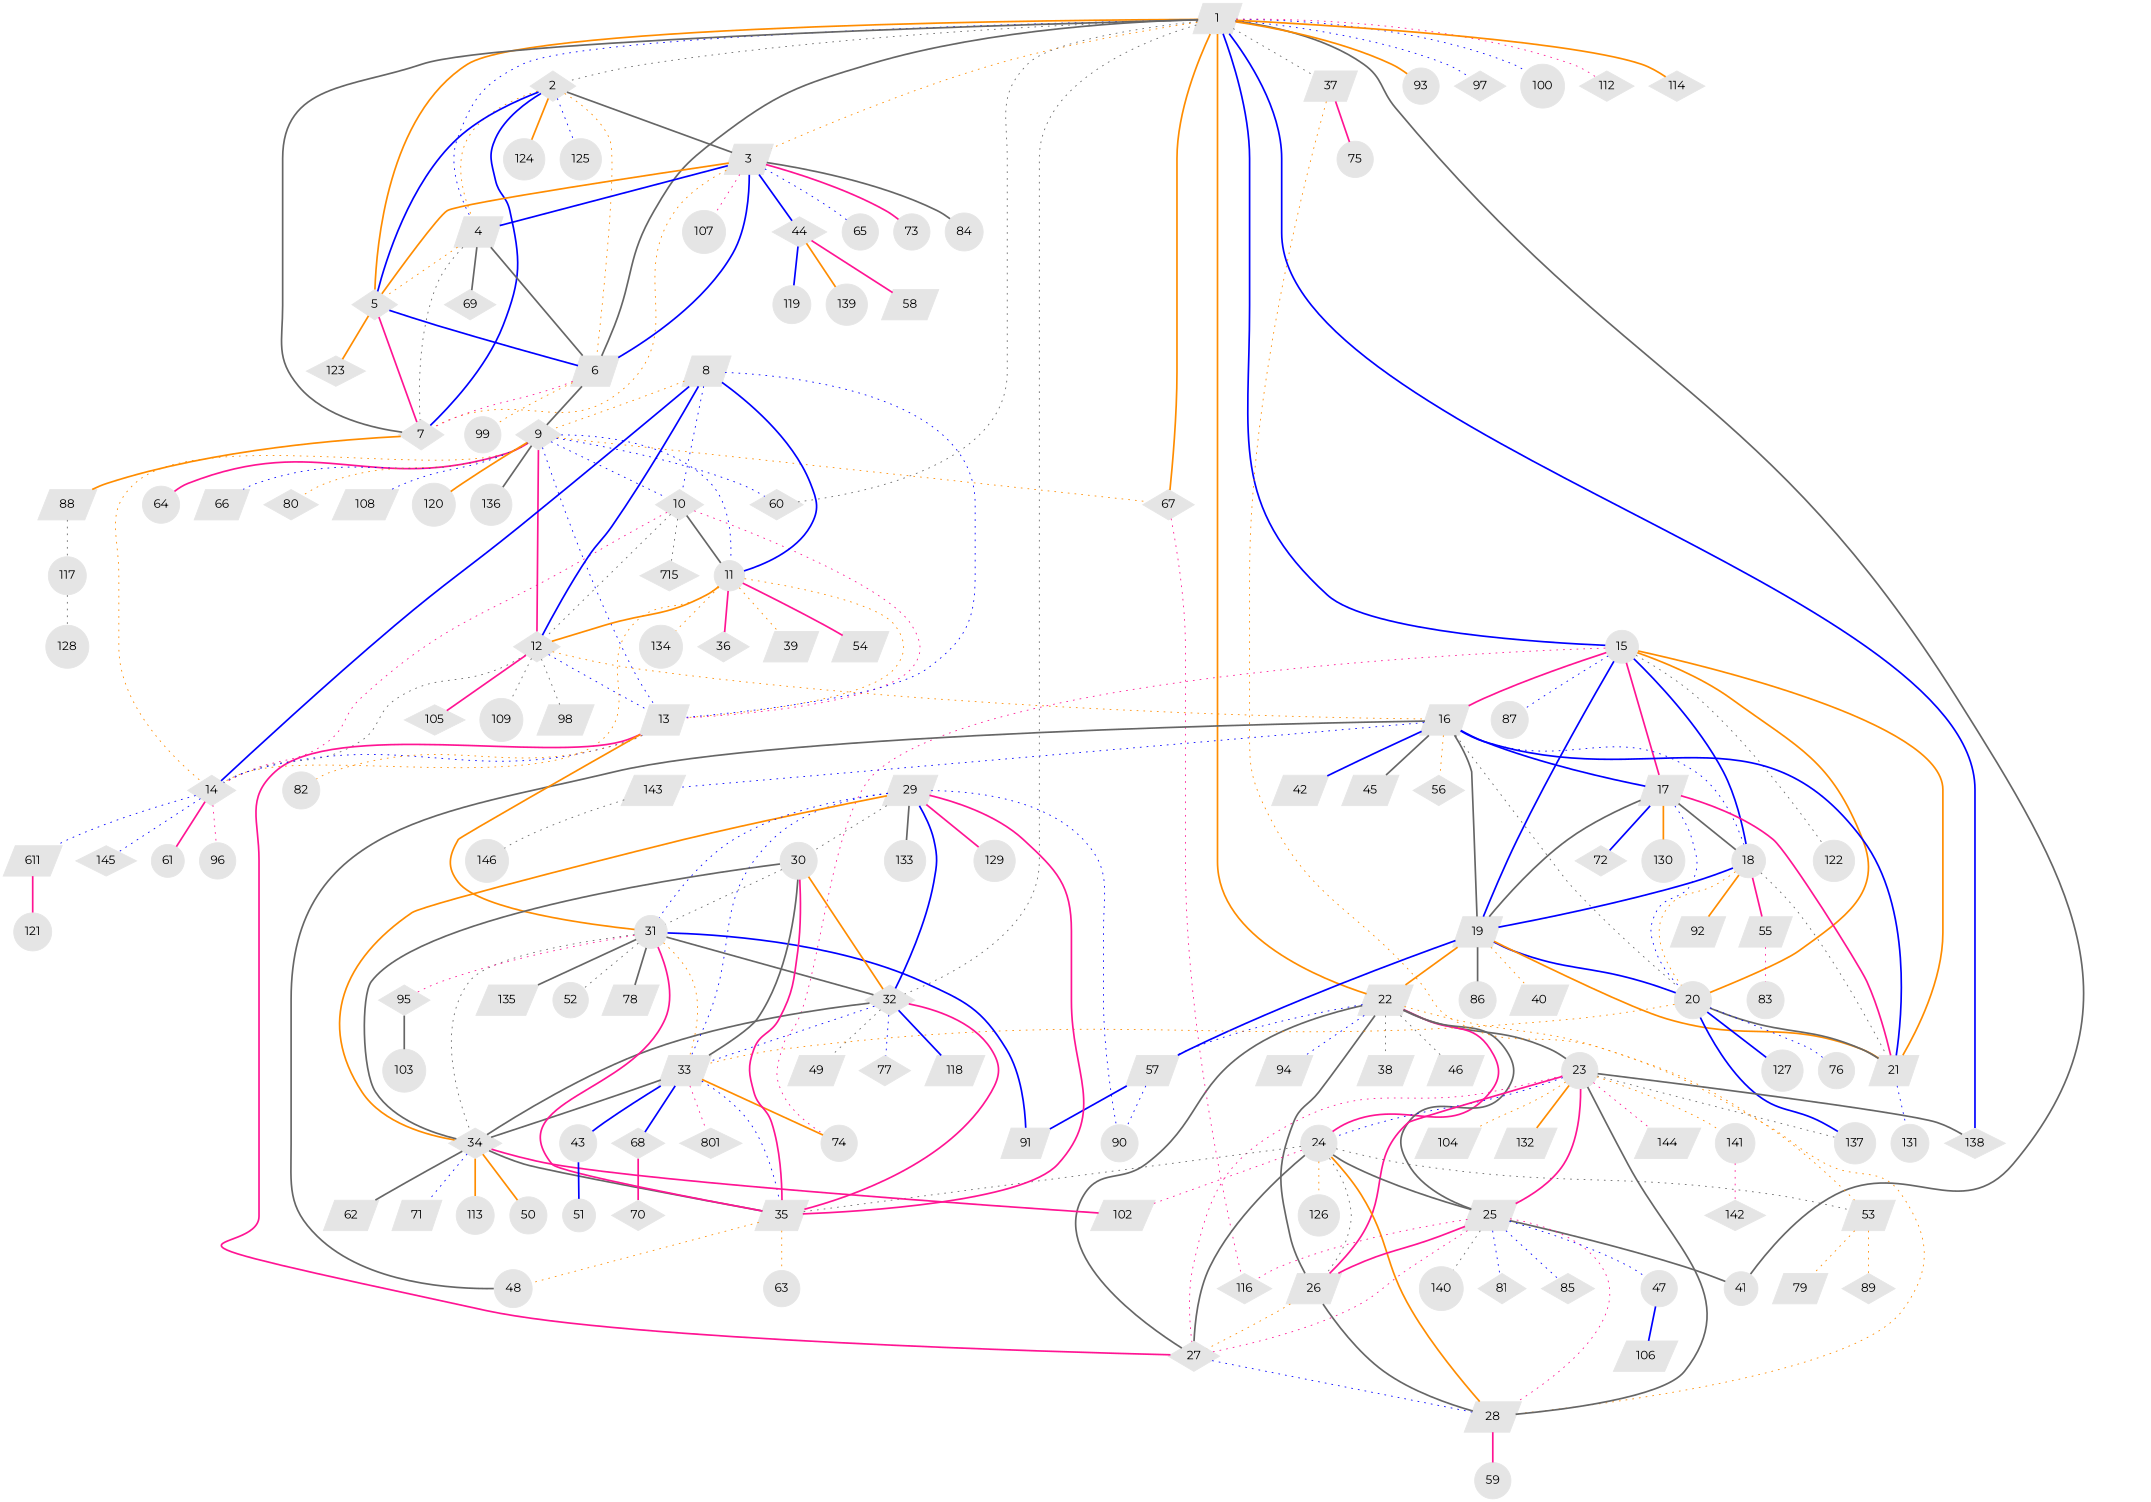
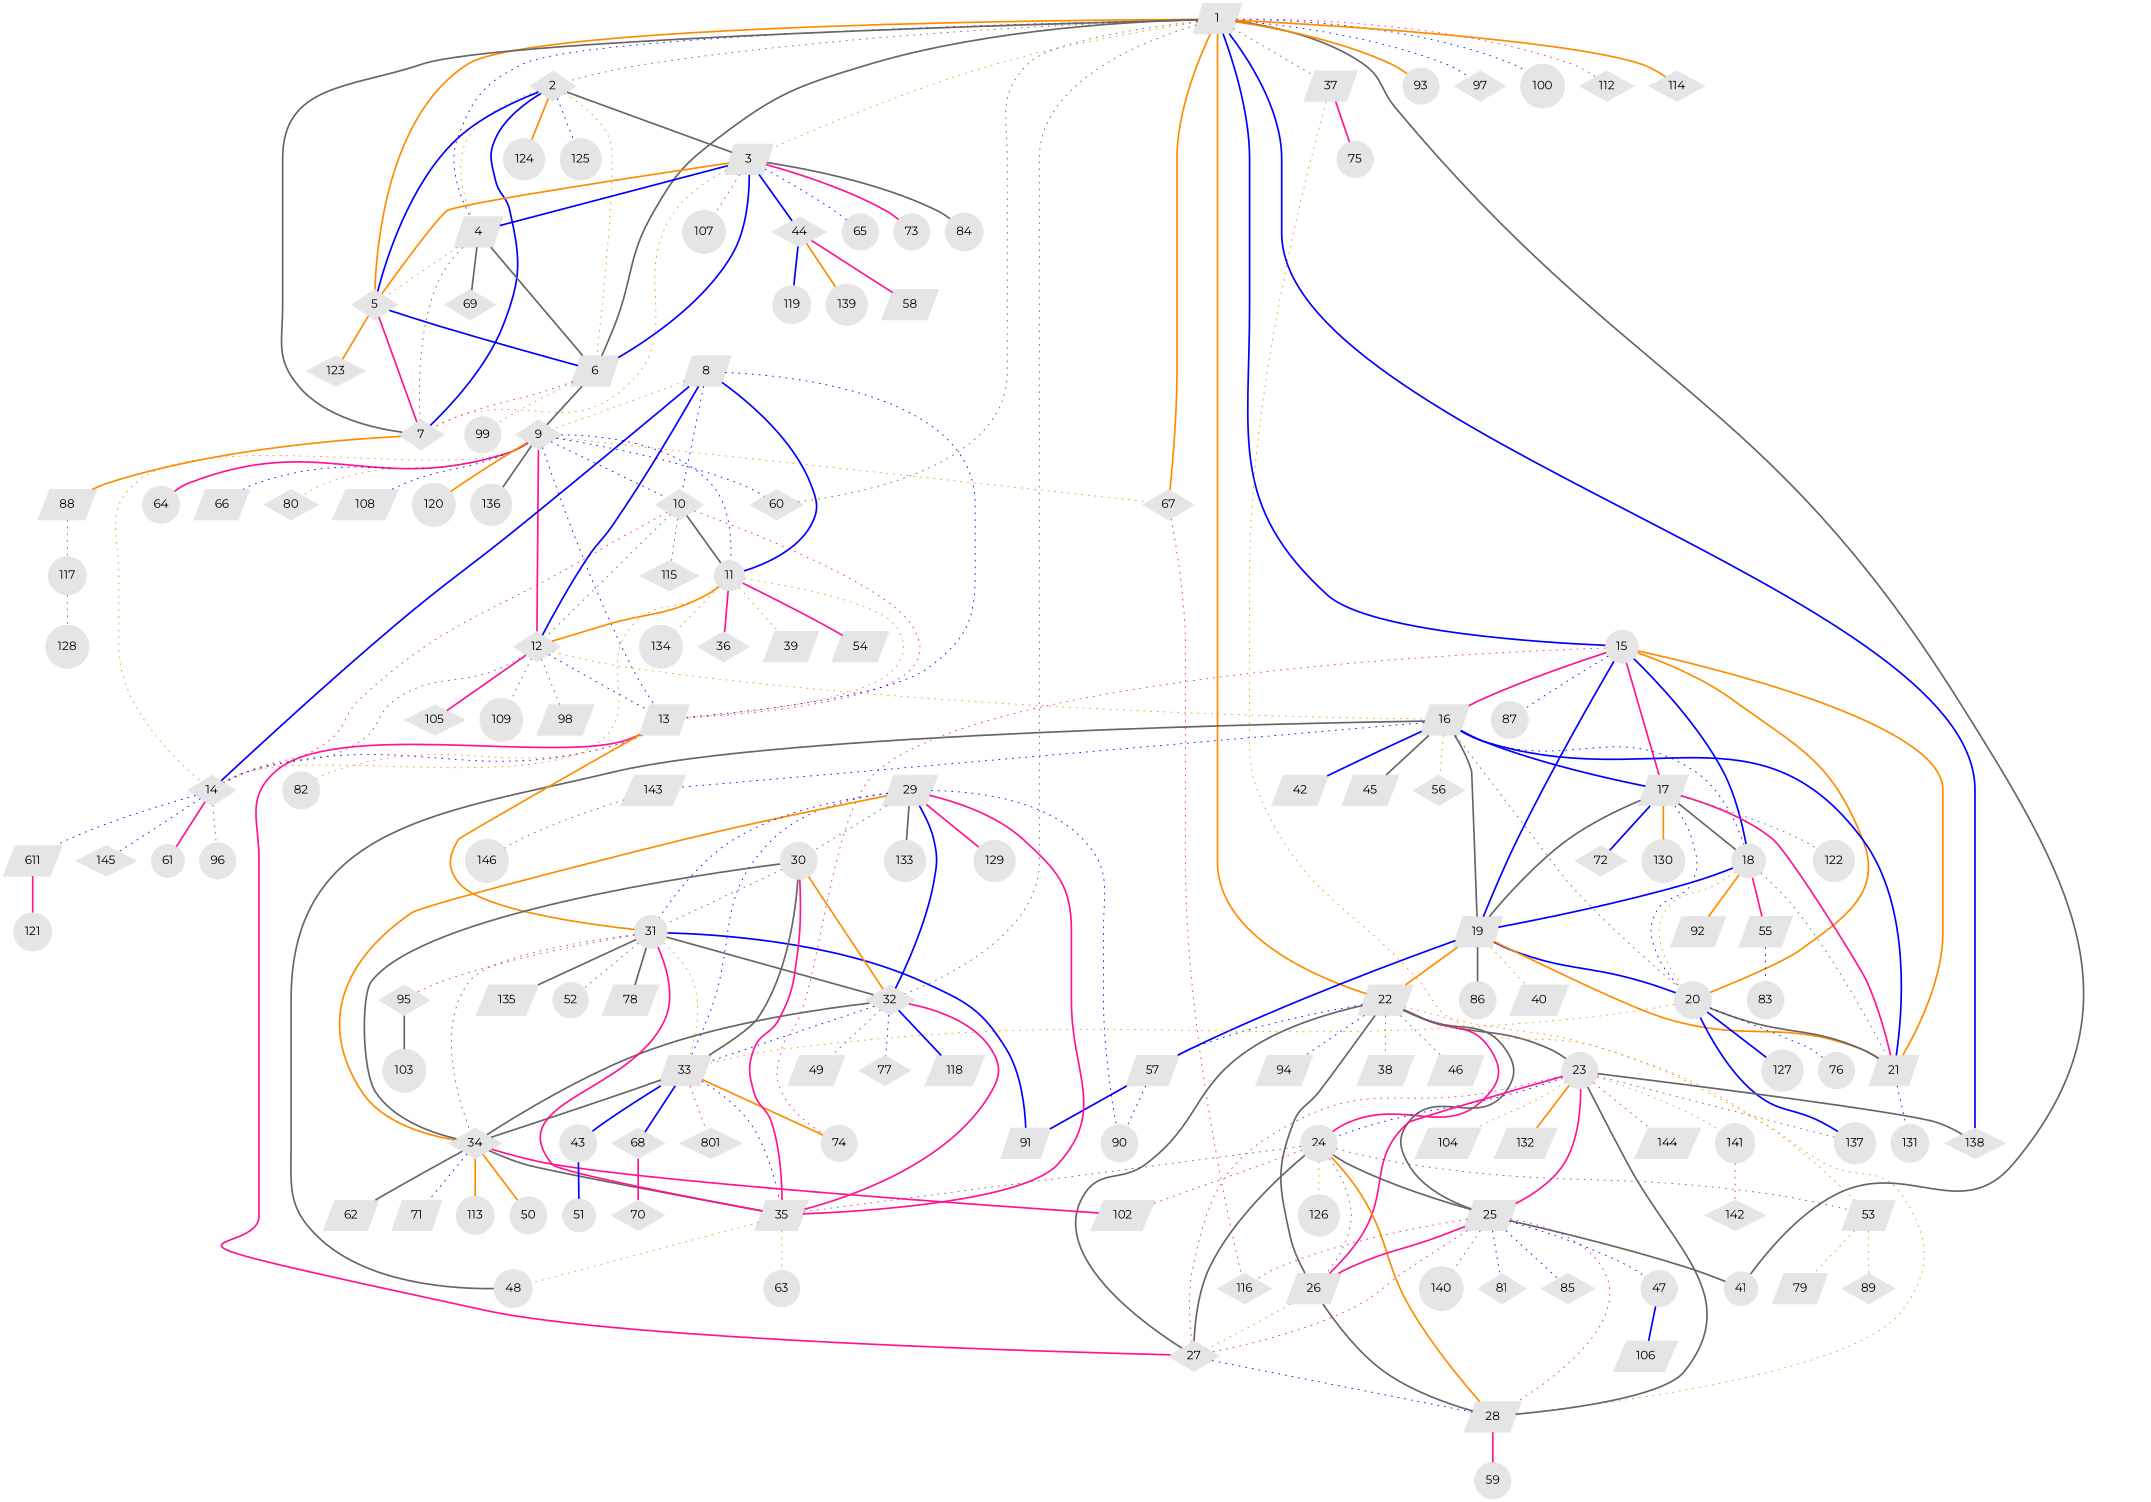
node "715": label "715" -> "115"
edge "15" -- "122": now "17" -- "122"
edge "55" -- "83": color deeppink -> blue
